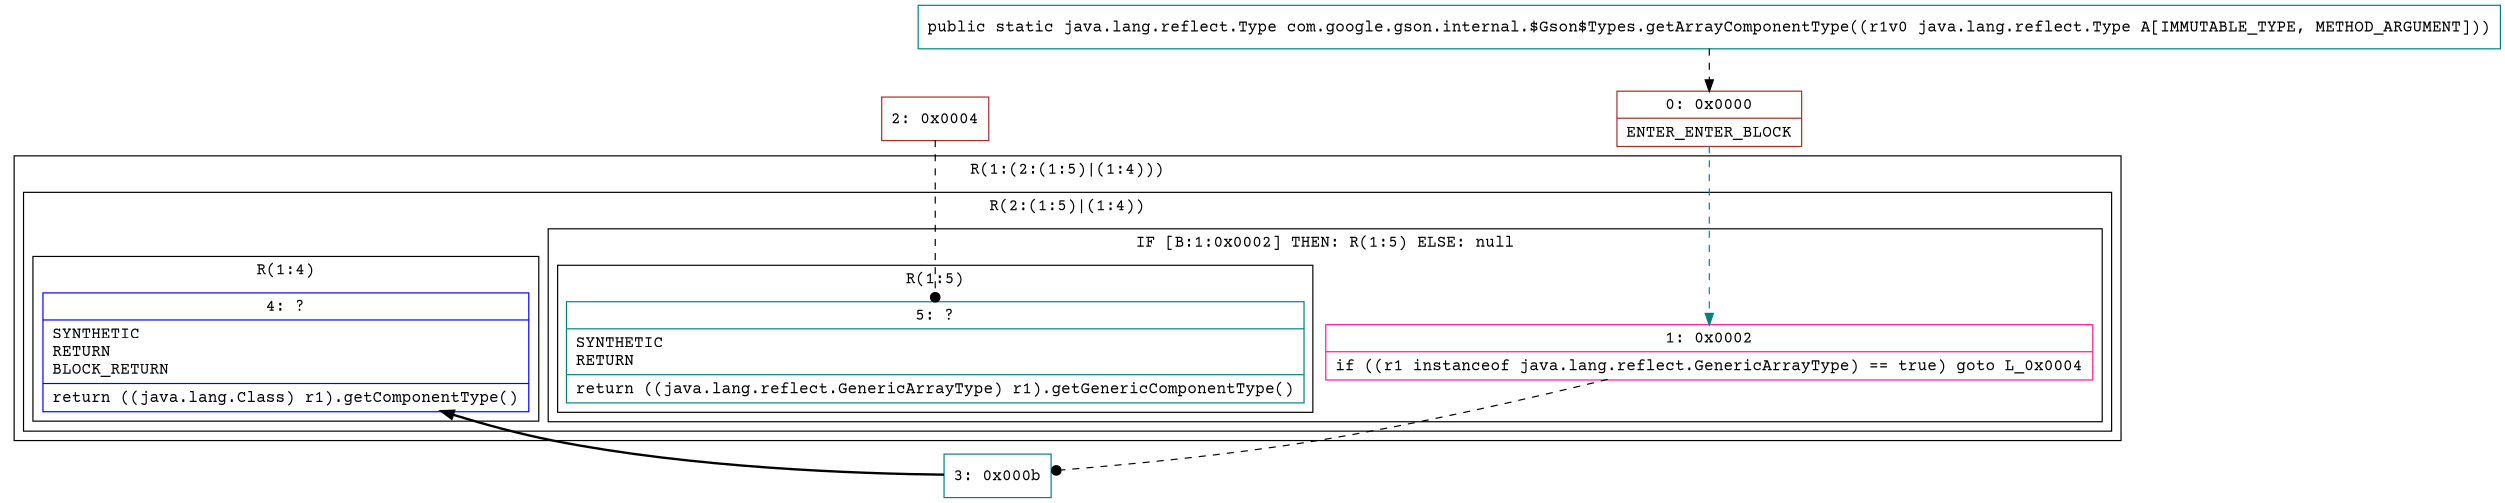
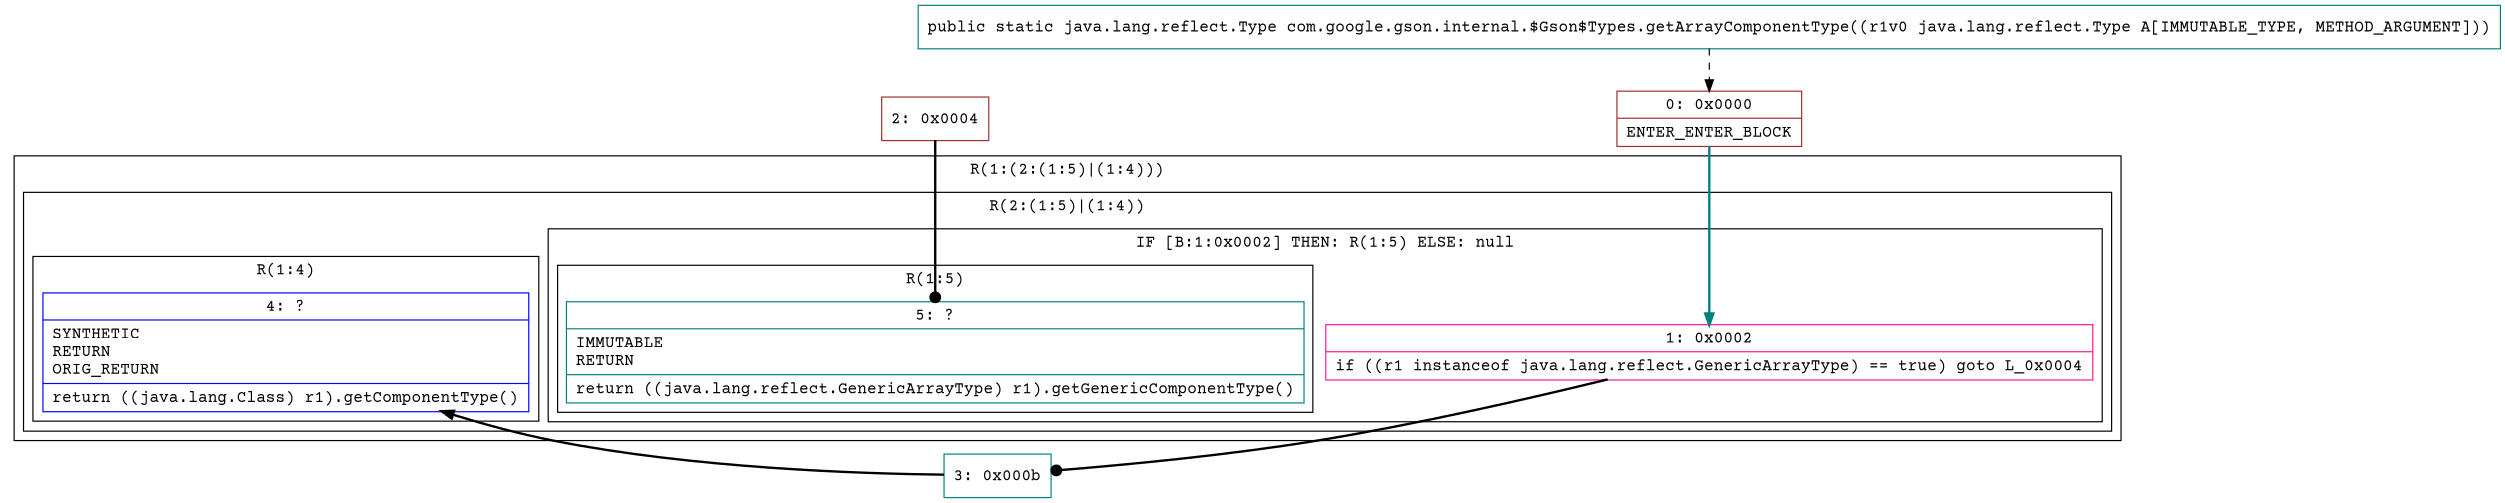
edge "2: 0x0004" -> "5: ?": style dashed -> bold
edge "0: 0x0000" -> "1: 0x0002": style dashed -> bold
node "5: ?": text "SYNTHETIC" -> "IMMUTABLE"
node "4: ?": text "BLOCK_RETURN" -> "ORIG_RETURN"
edge "1: 0x0002" -> "3: 0x000b": style dashed -> bold
